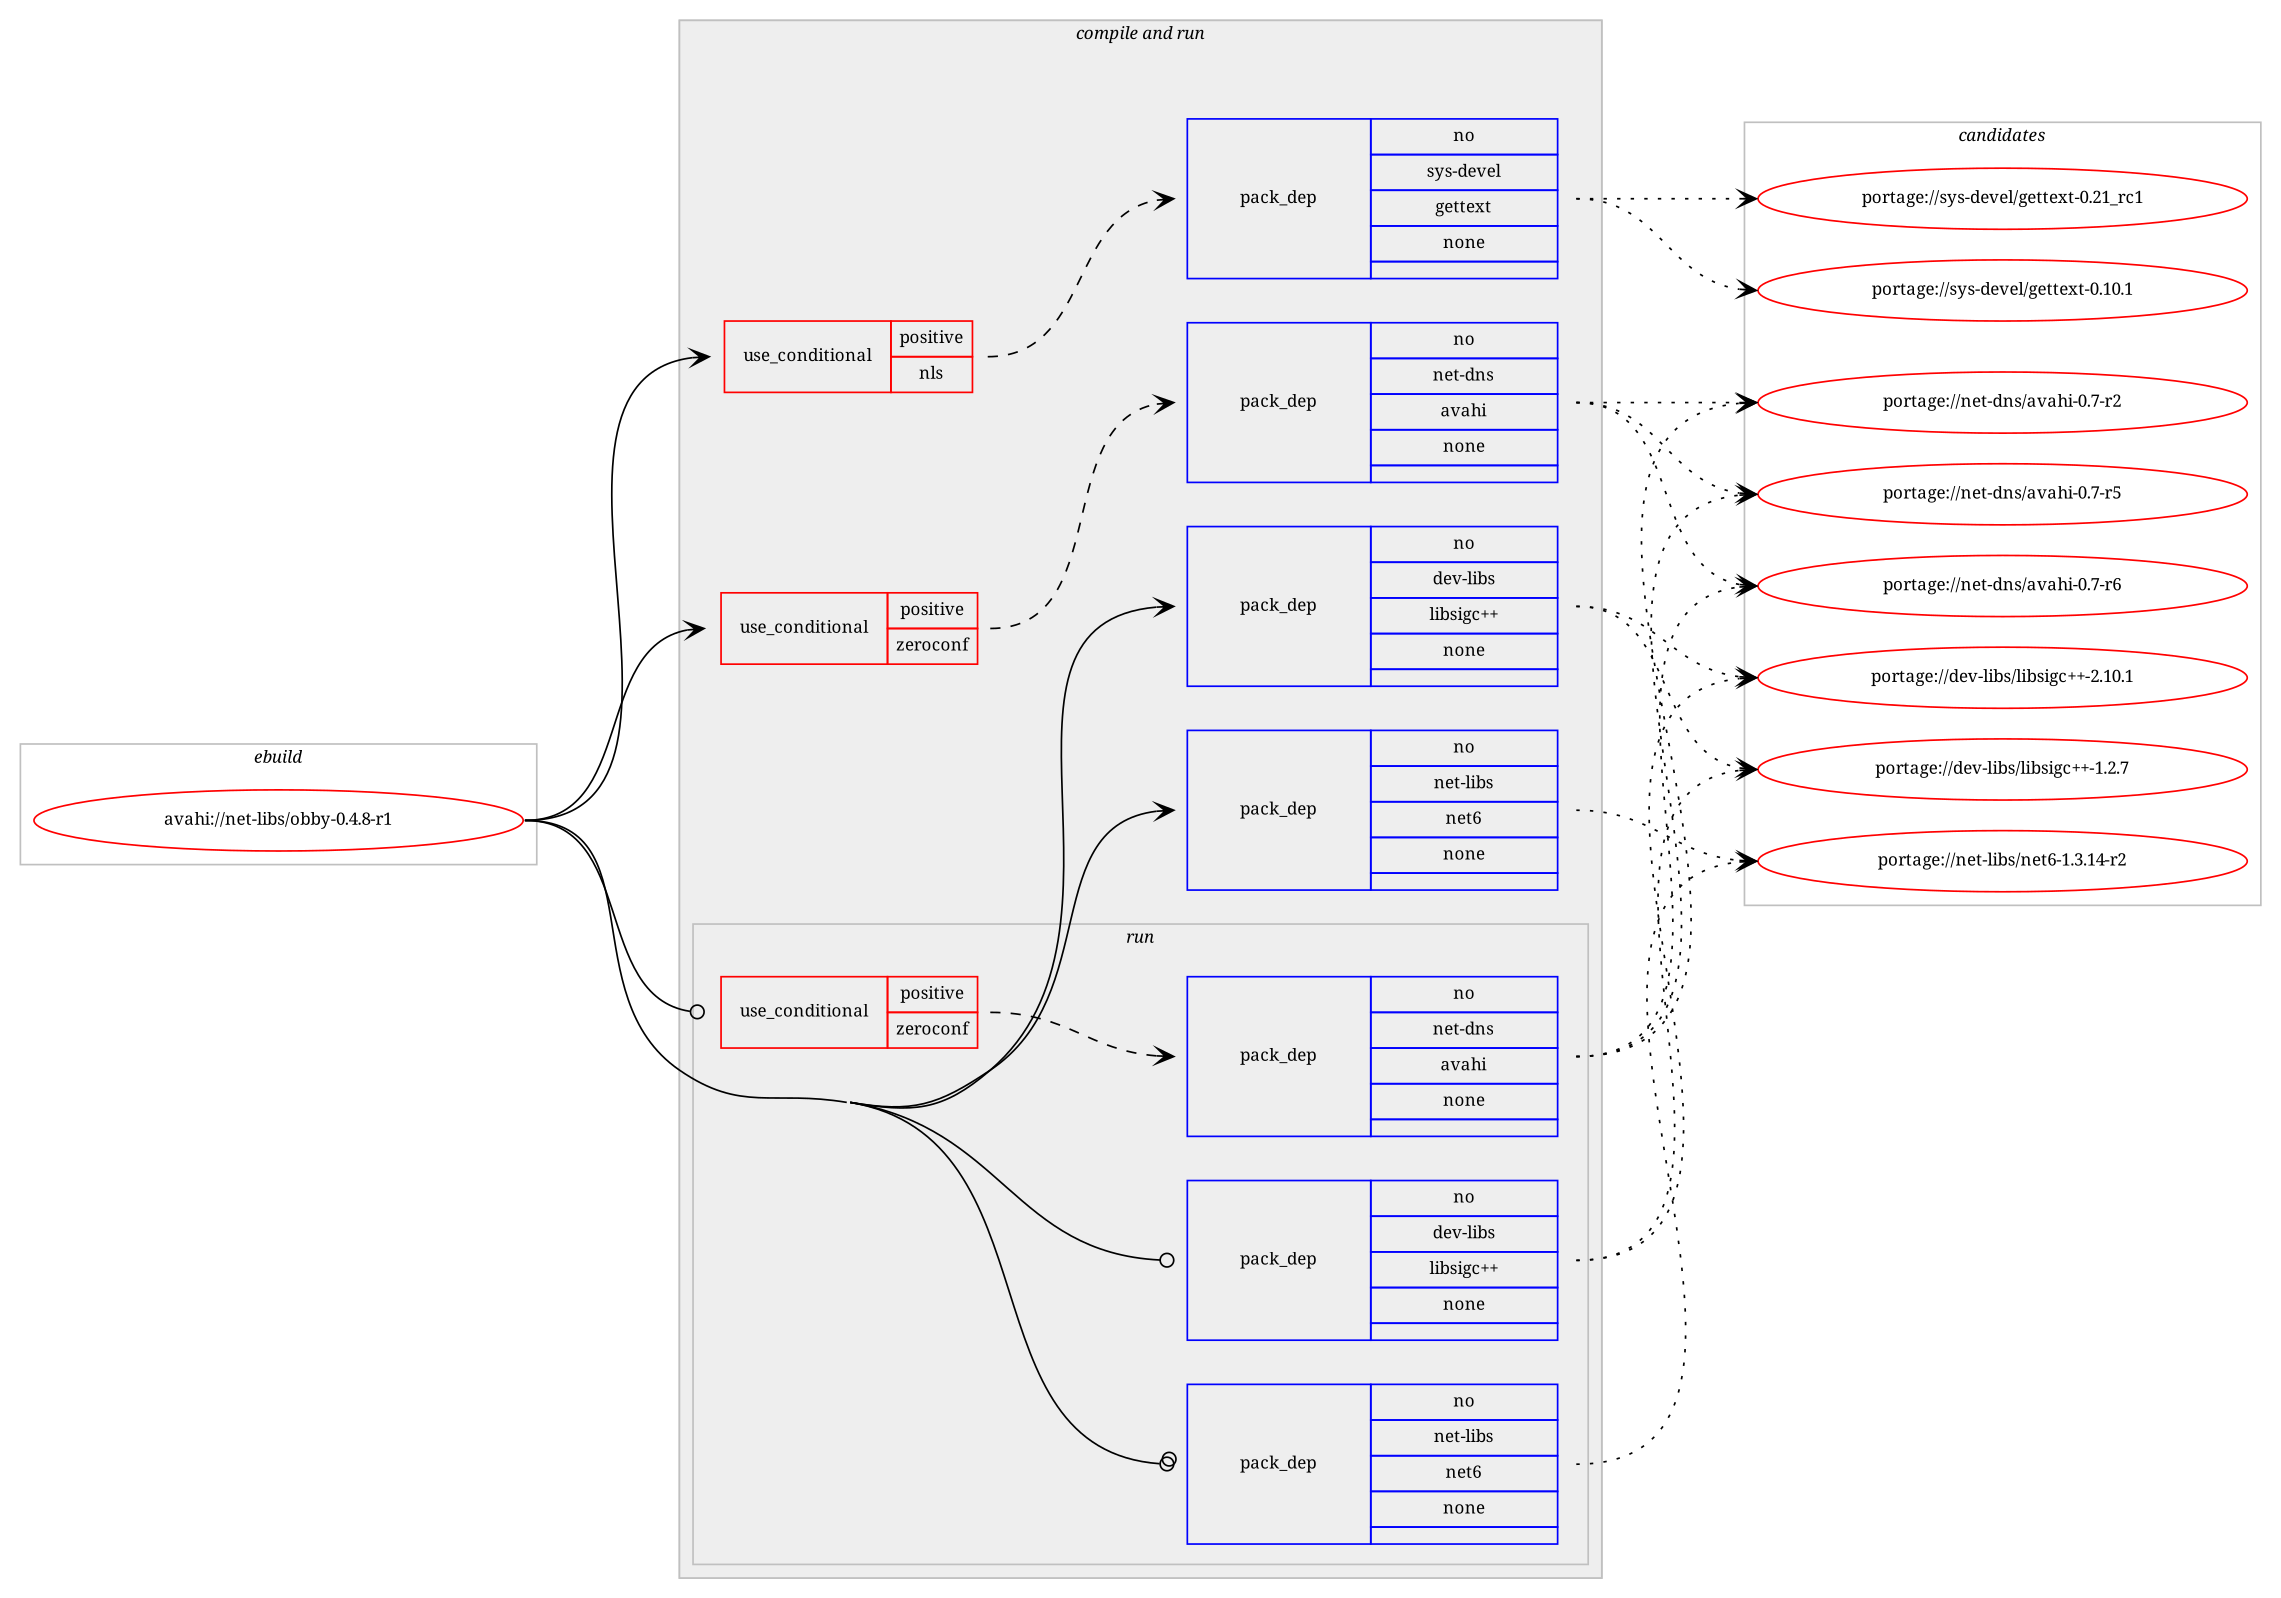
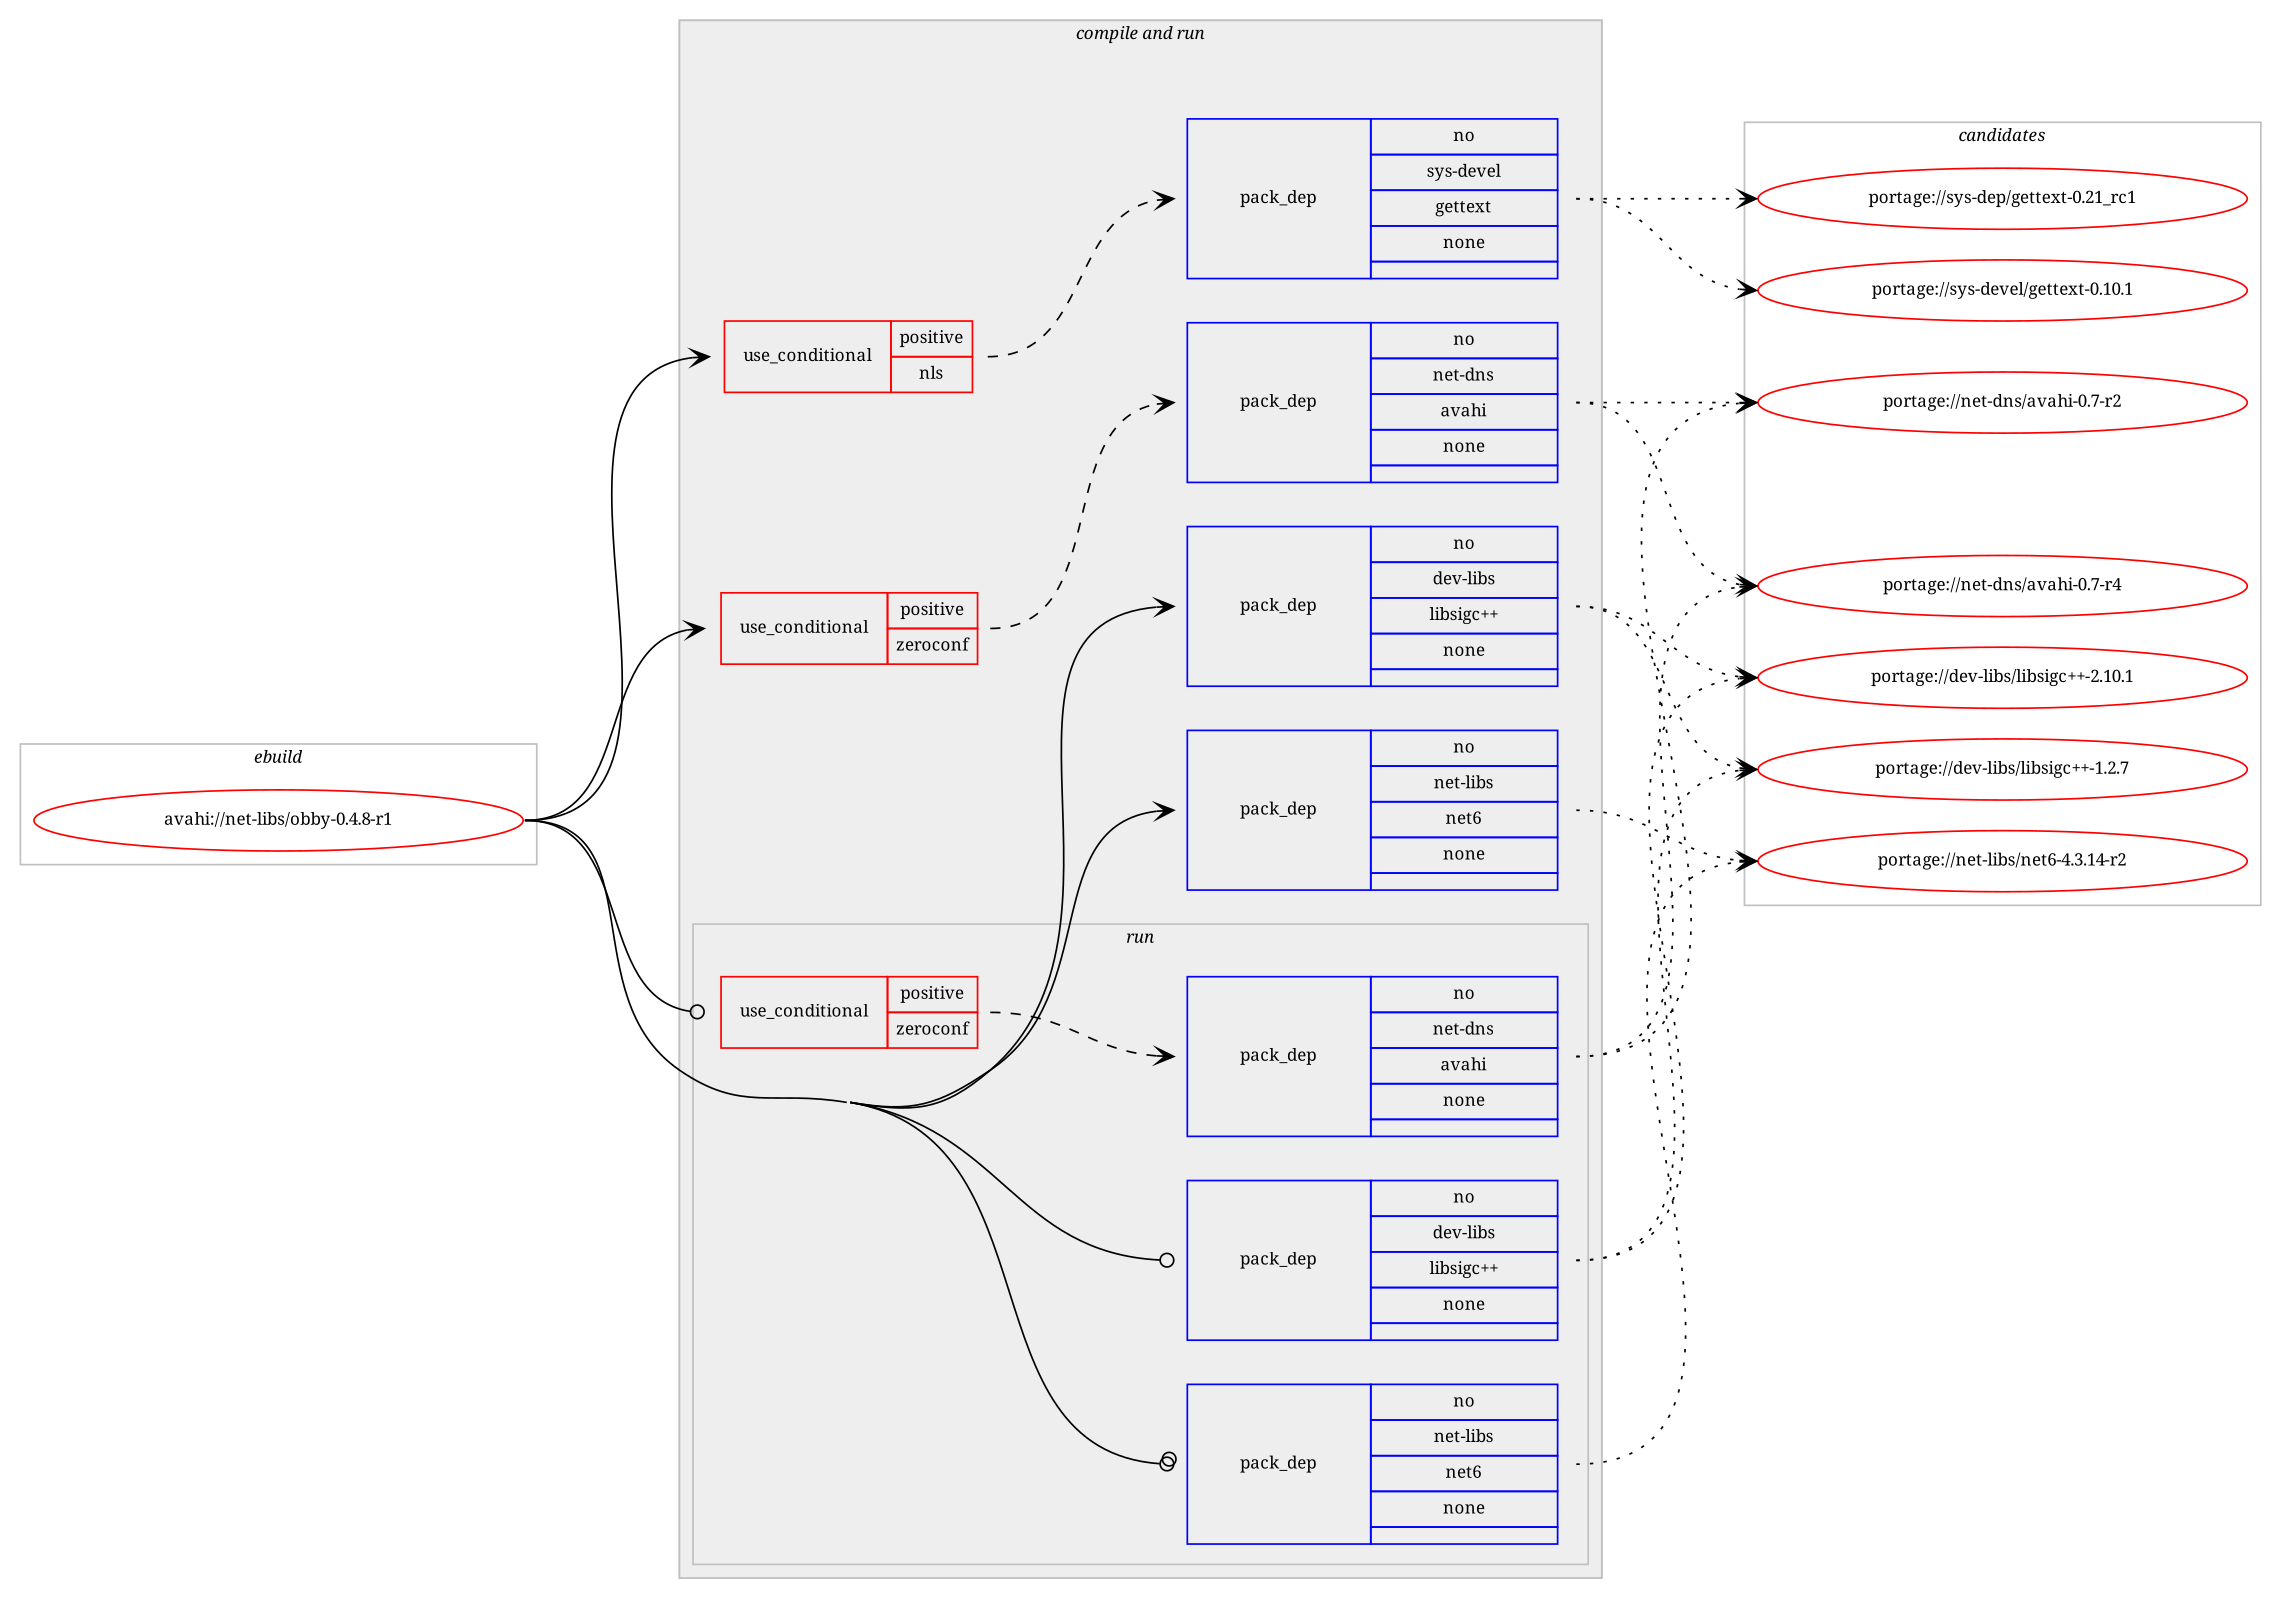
node "portage://sys-devel/gettext-0.21_rc1": label "portage://sys-devel/gettext-0.21_rc1" -> "portage://sys-dep/gettext-0.21_rc1"
node "portage://net-dns/avahi-0.7-r5": removed
node "portage://net-dns/avahi-0.7-r6": label "portage://net-dns/avahi-0.7-r6" -> "portage://net-dns/avahi-0.7-r4"
node "portage://net-libs/net6-1.3.14-r2": label "portage://net-libs/net6-1.3.14-r2" -> "portage://net-libs/net6-4.3.14-r2"
